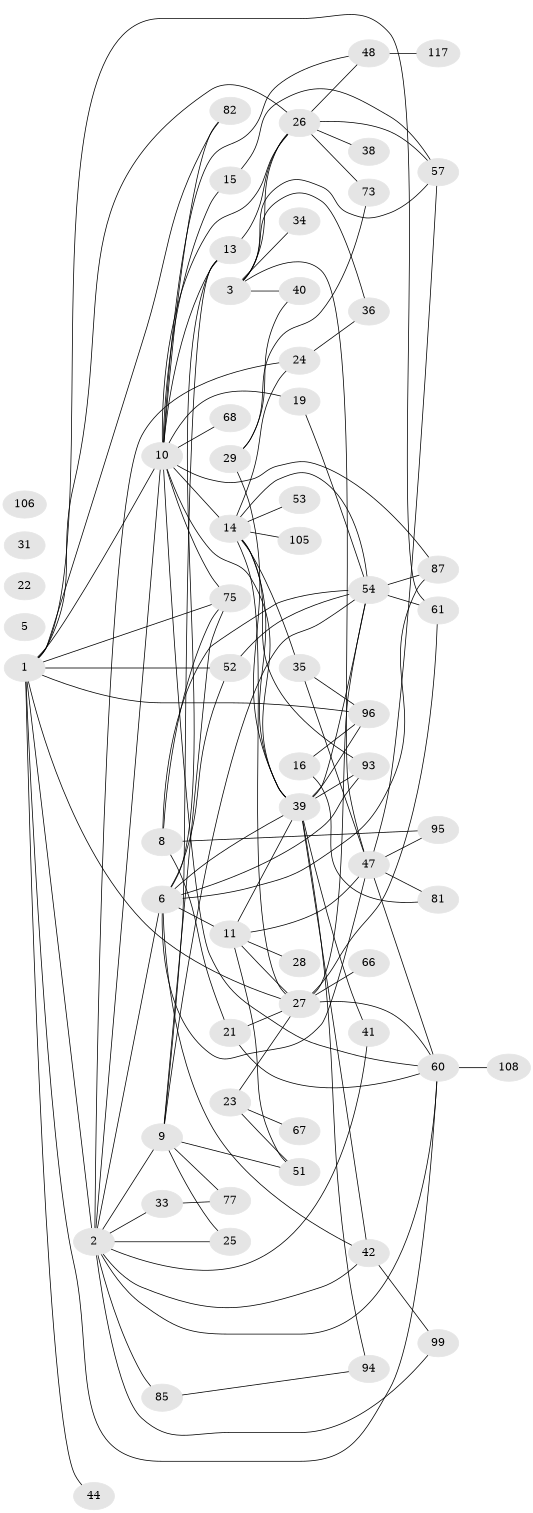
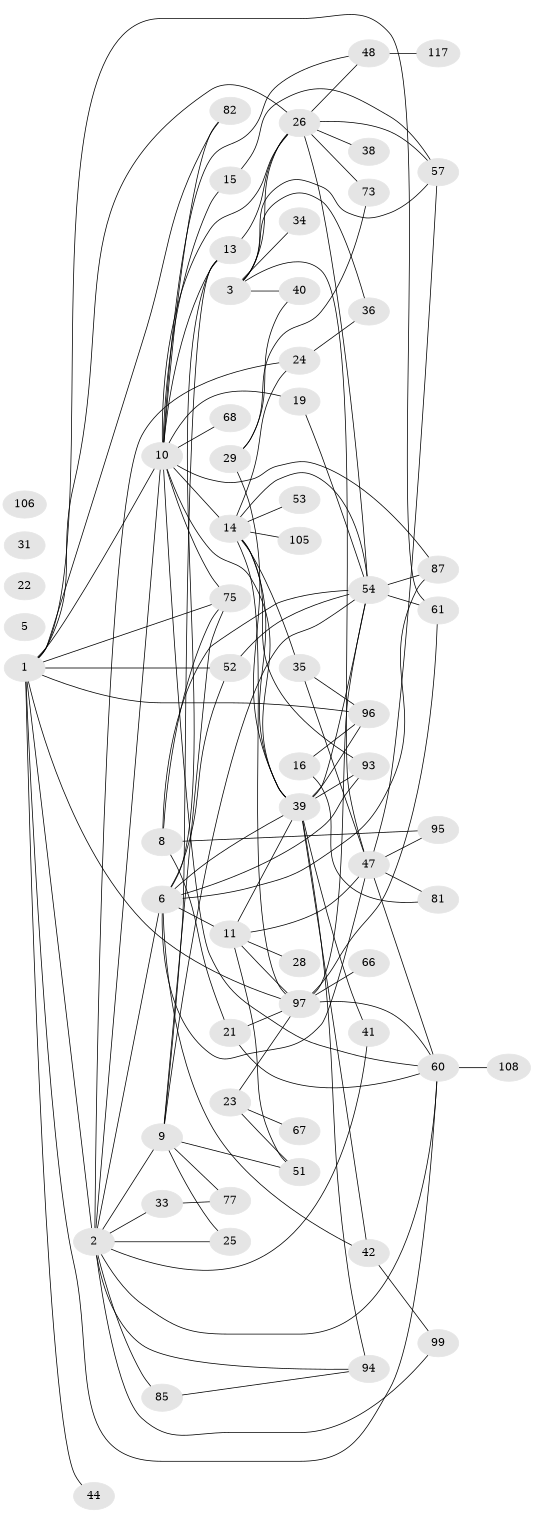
edge "26" -- "54": added
node "27": label "27" -> "97"
edge "2" -- "42": now "2" -- "94"
